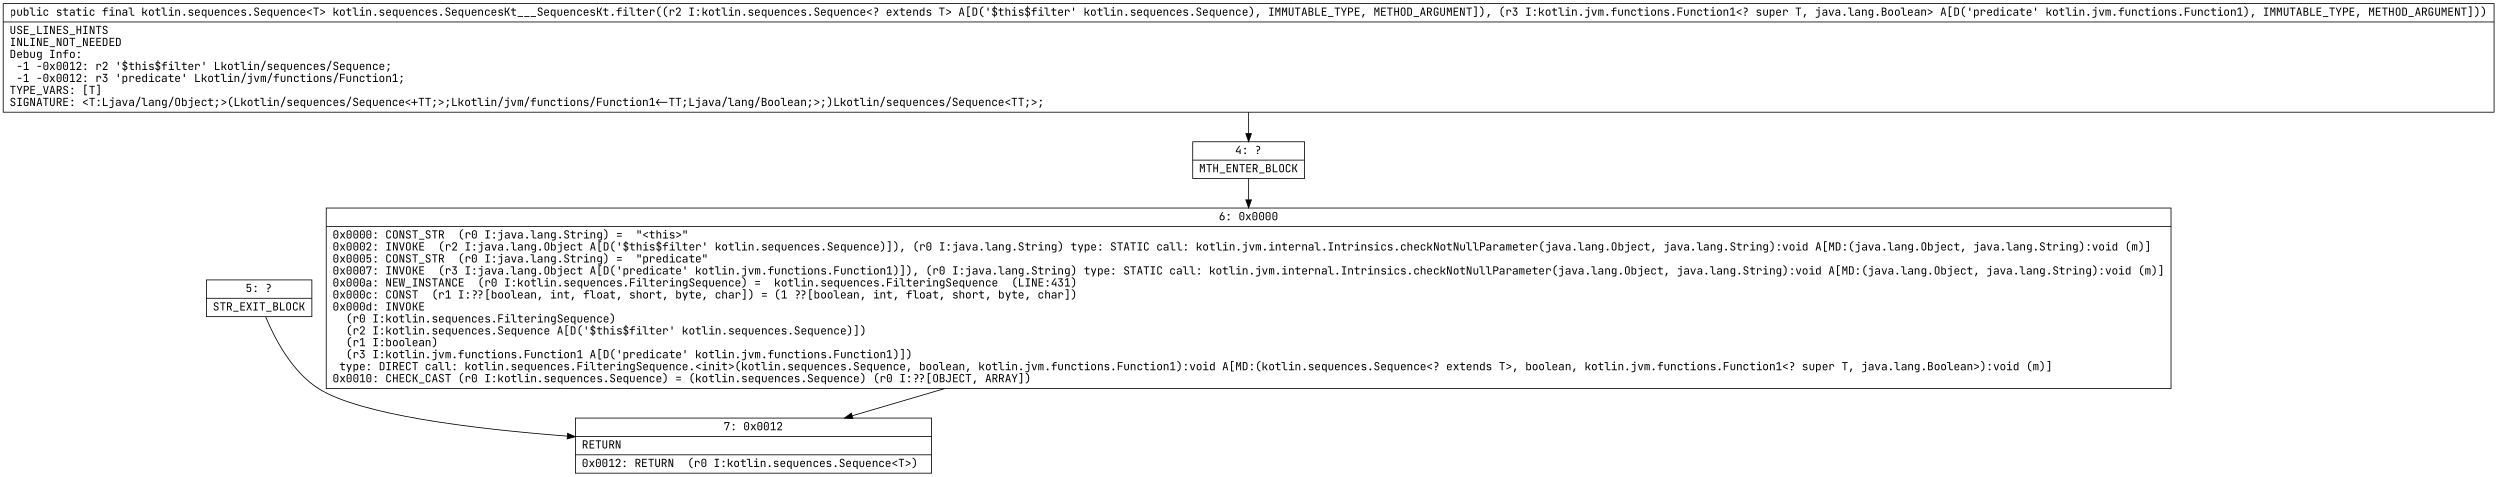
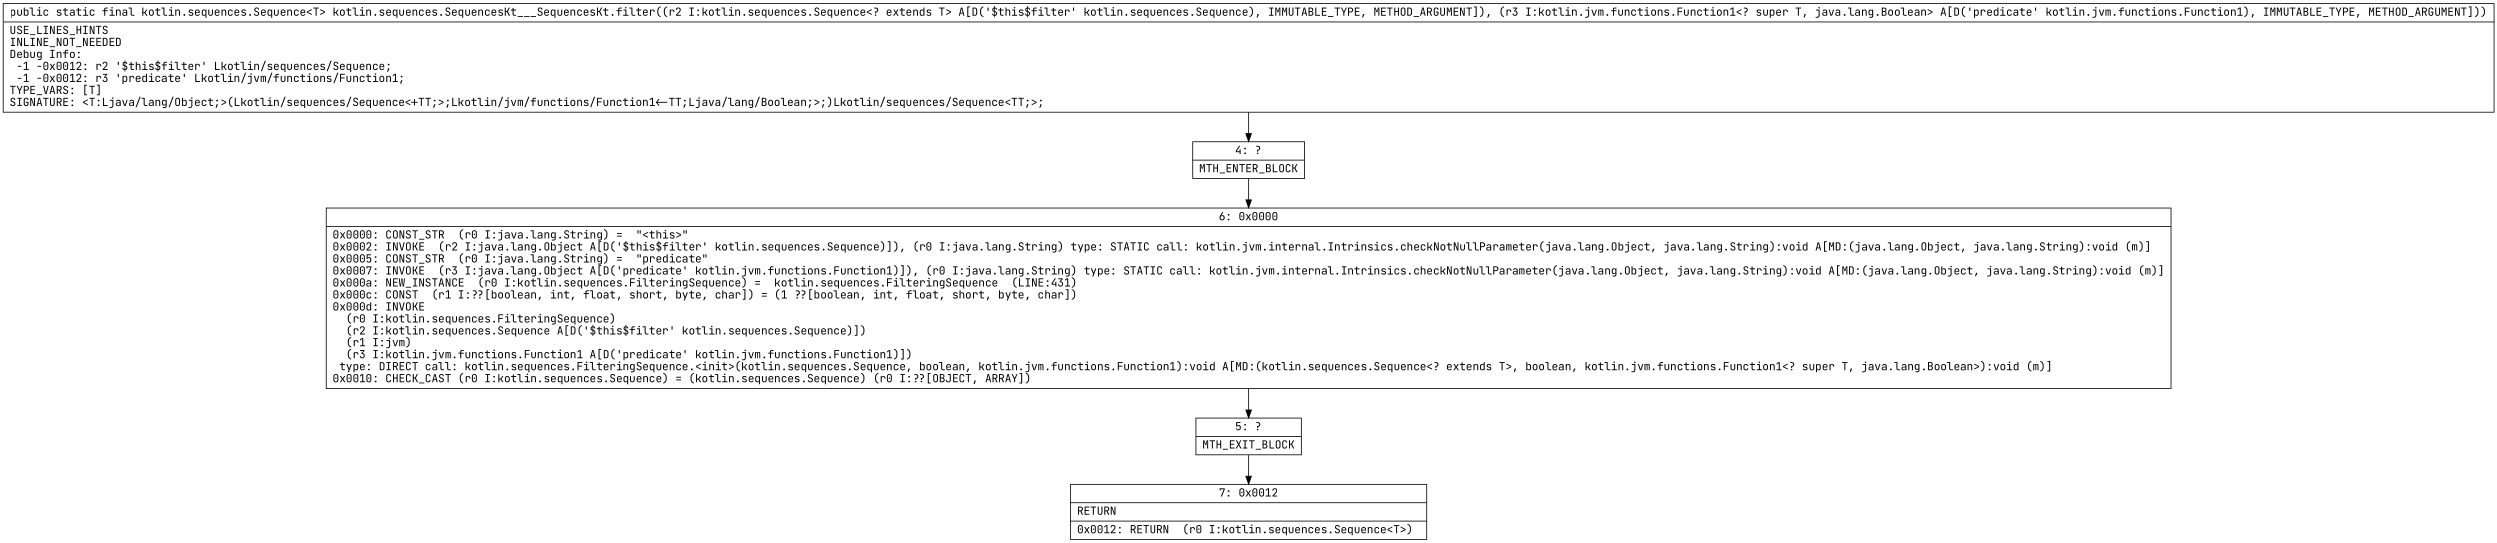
node "5: ?": text "STR_EXIT_BLOCK" -> "MTH_EXIT_BLOCK"
node "6: 0x0000": text "(r1 I:boolean)" -> "(r1 I:jvm)"
edge "6: 0x0000" -> "7: 0x0012": now "6: 0x0000" -> "5: ?"
